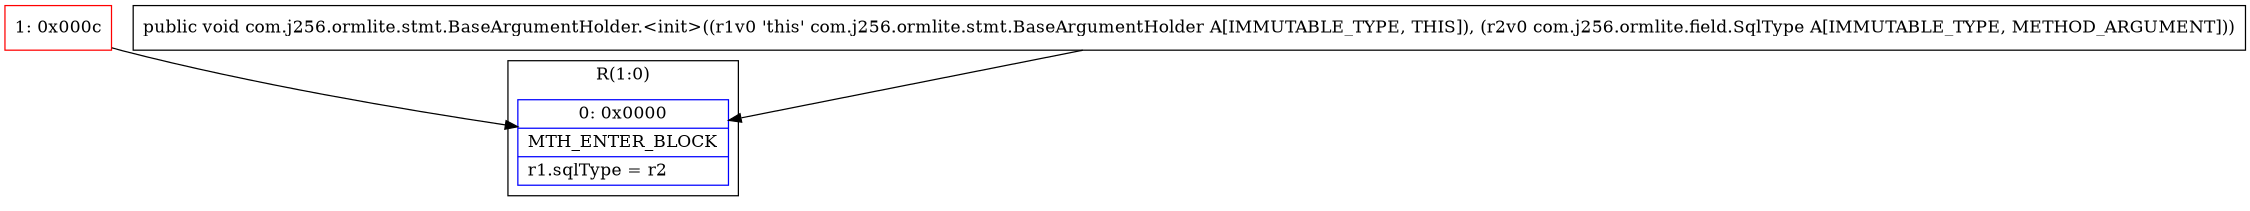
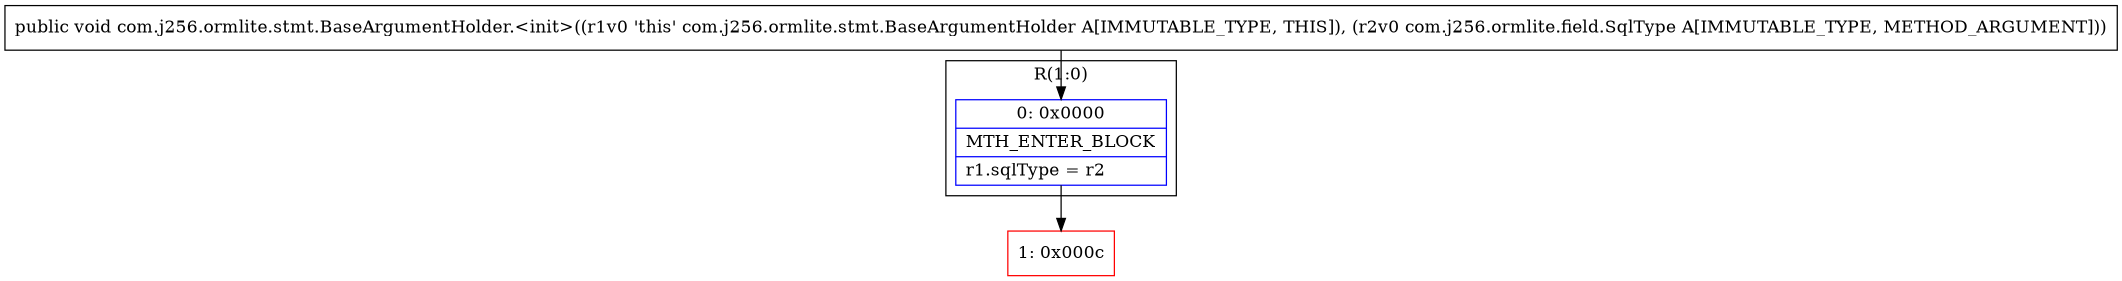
edge "1: 0x000c" -> "0: 0x0000": reversed
